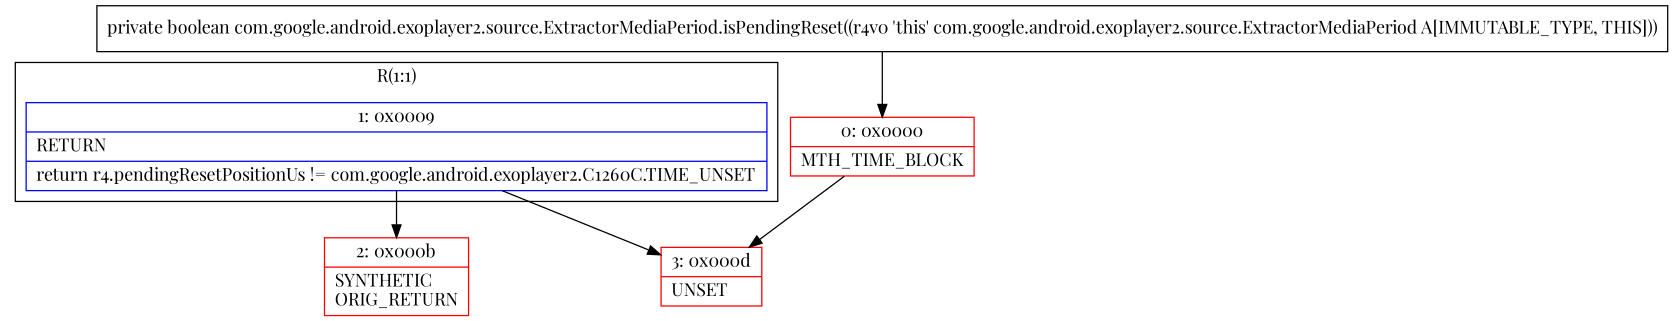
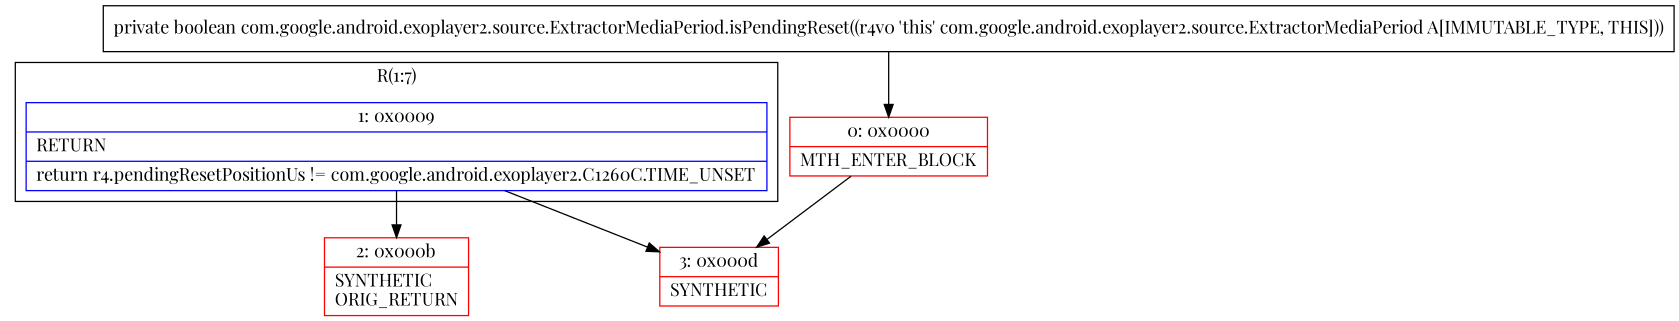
cluster "R(1:1)": label "R(1:1)" -> "R(1:7)"
node "0: 0x0000": text "MTH_TIME_BLOCK" -> "MTH_ENTER_BLOCK"
node "3: 0x000d": text "UNSET" -> "SYNTHETIC"
